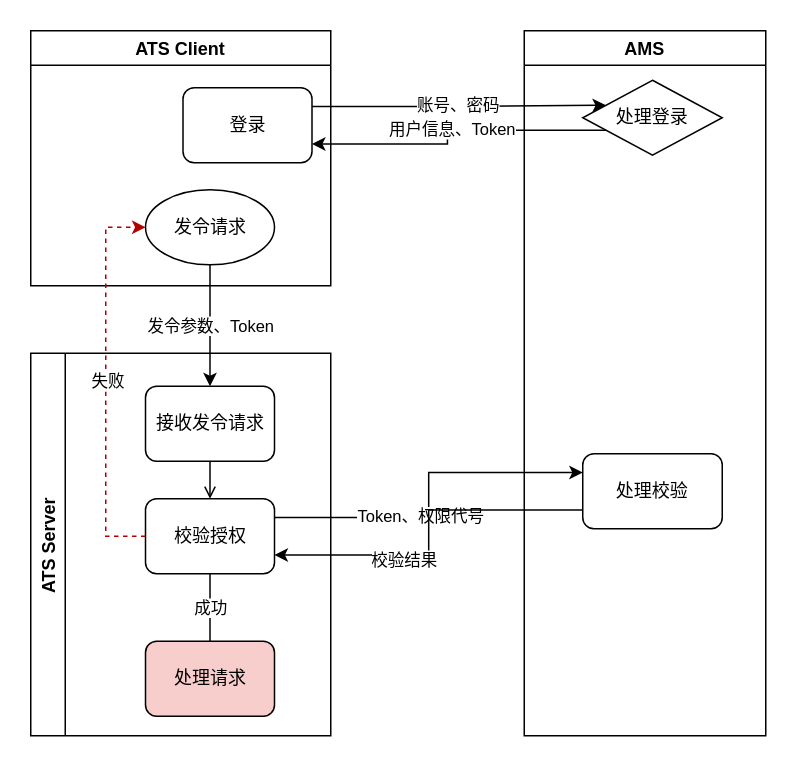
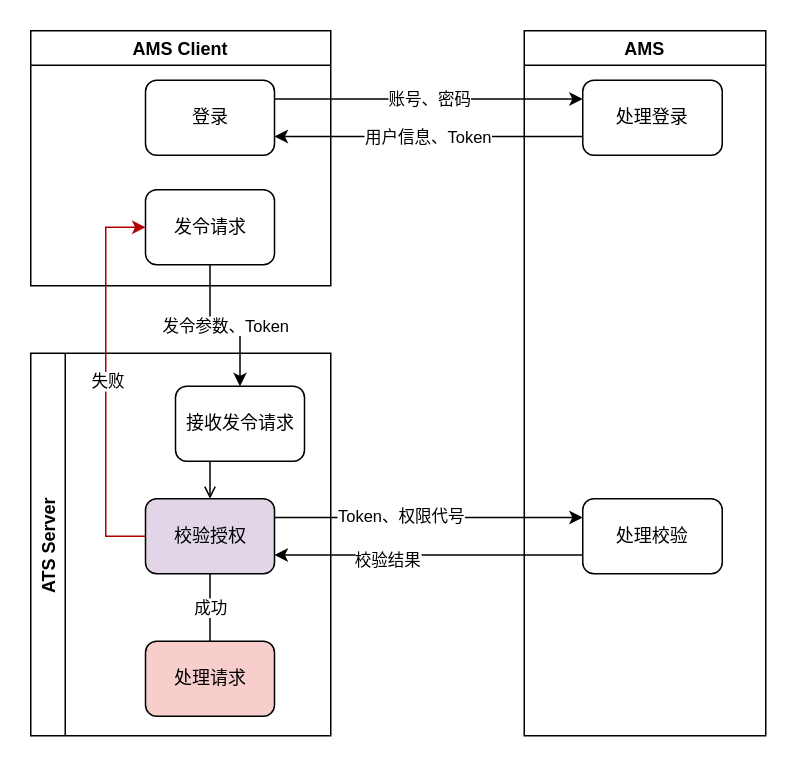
node "ATS Client": label "ATS Client" -> "AMS Client"
node "处理登录": shape diamond -> rounded rectangle
node "登录": moved (248, 125) -> (210, 118)
node "发令请求": shape ellipse -> rounded rectangle
node "接收发令请求": moved (210, 424) -> (240, 424)
edge "校验授权" -> "发令请求": style dashed -> solid
node "处理校验": moved (653, 491) -> (653, 536)
node "校验授权": fillcolor #ffffff -> #e1d5e7
